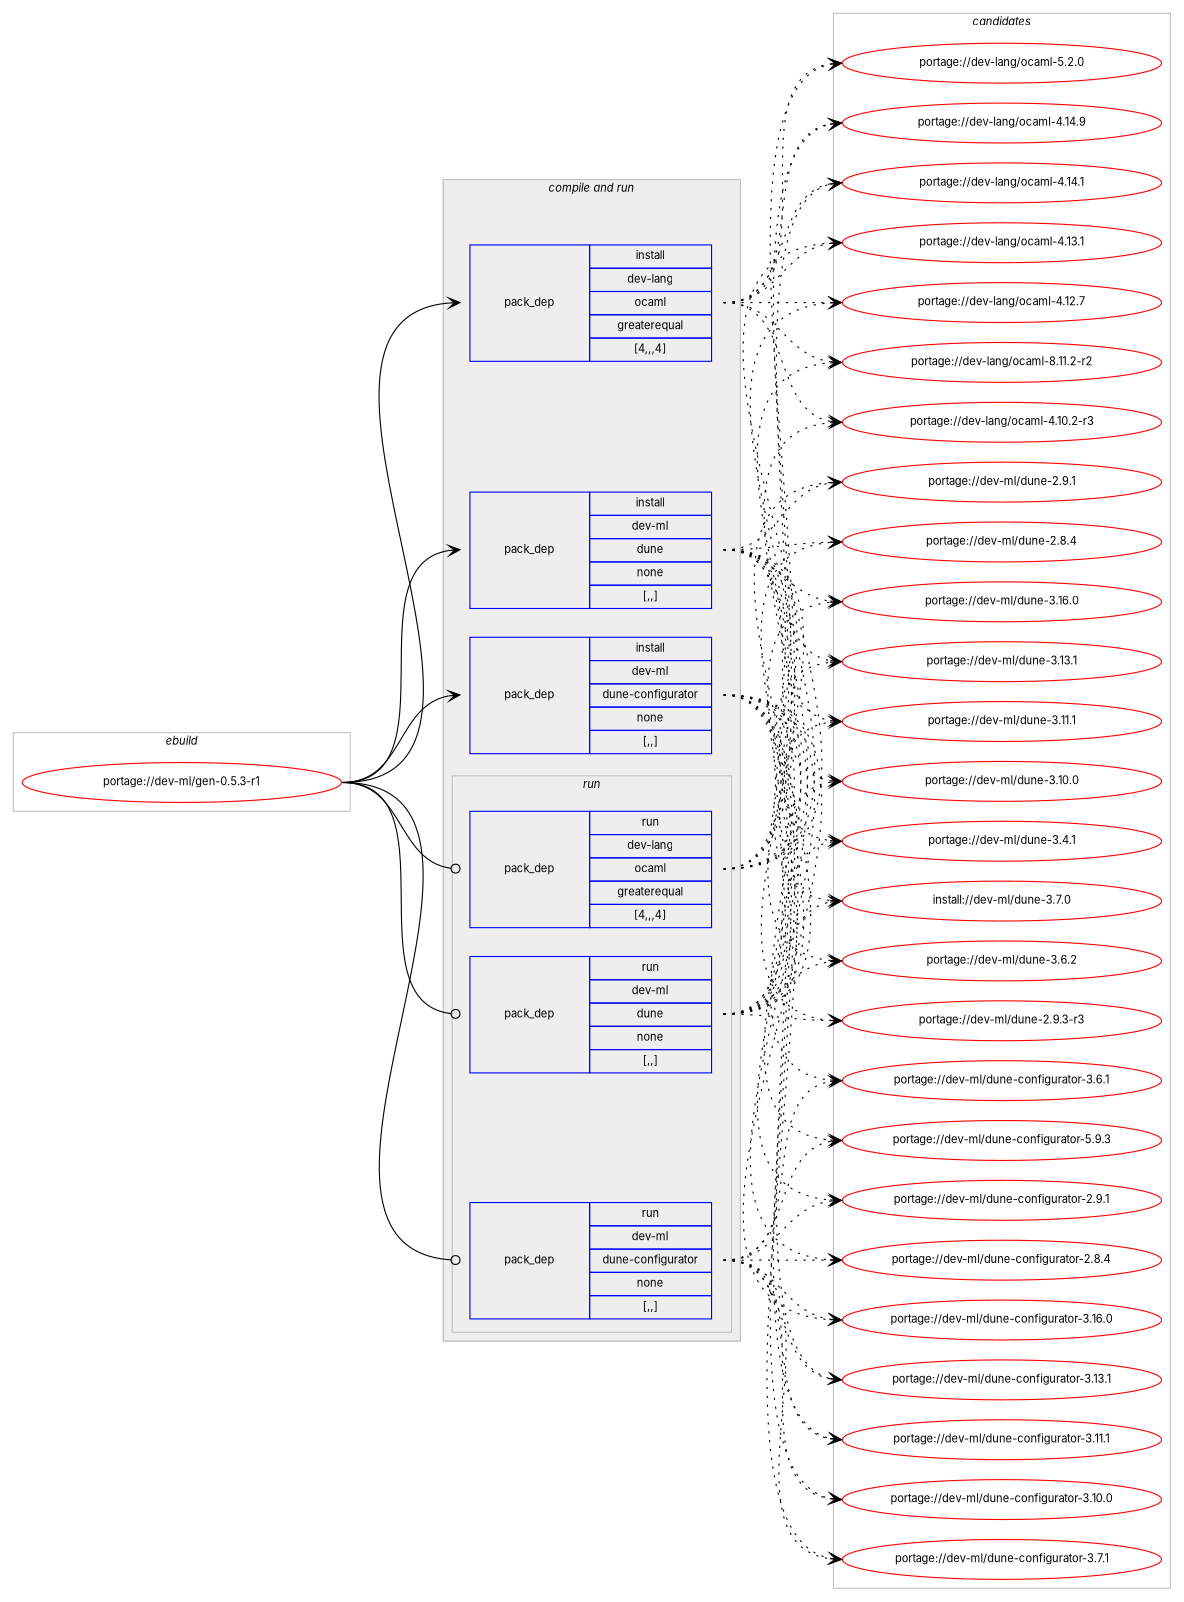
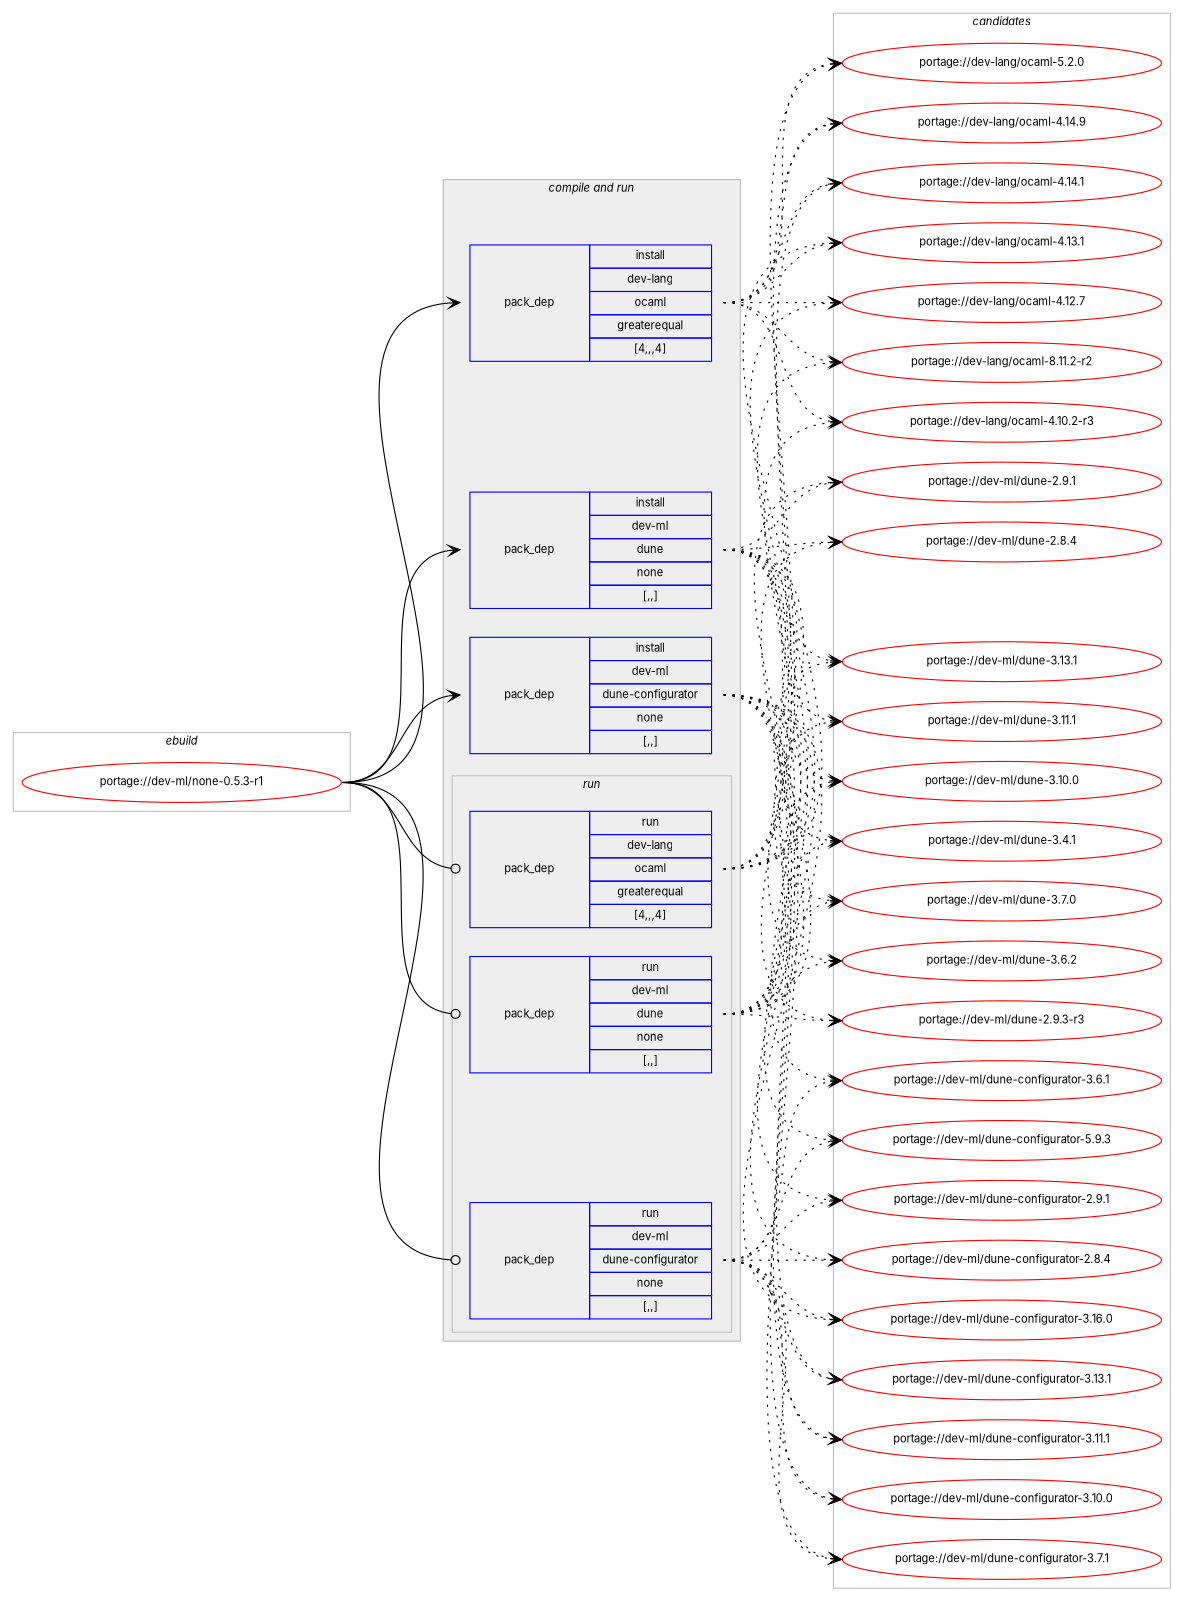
node "portage://dev-ml/dune-3.16.0": removed
node "portage://dev-ml/gen-0.5.3-r1": label "portage://dev-ml/gen-0.5.3-r1" -> "portage://dev-ml/none-0.5.3-r1"
node "install://dev-ml/dune-3.7.0": label "install://dev-ml/dune-3.7.0" -> "portage://dev-ml/dune-3.7.0"
